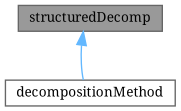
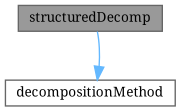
edge "decompositionMethod" -> "structuredDecomp": reversed
